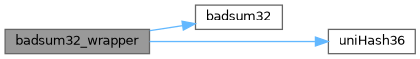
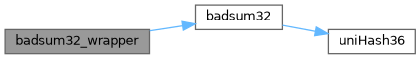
edge "badsum32_wrapper" -> "uniHash36": now "badsum32" -> "uniHash36"
